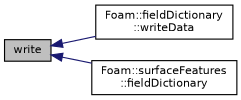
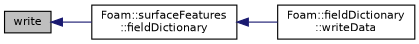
edge "Foam::fieldDictionary ::writeData" -> "write": now "Foam::fieldDictionary ::writeData" -> "Foam::surfaceFeatures ::fieldDictionary"
